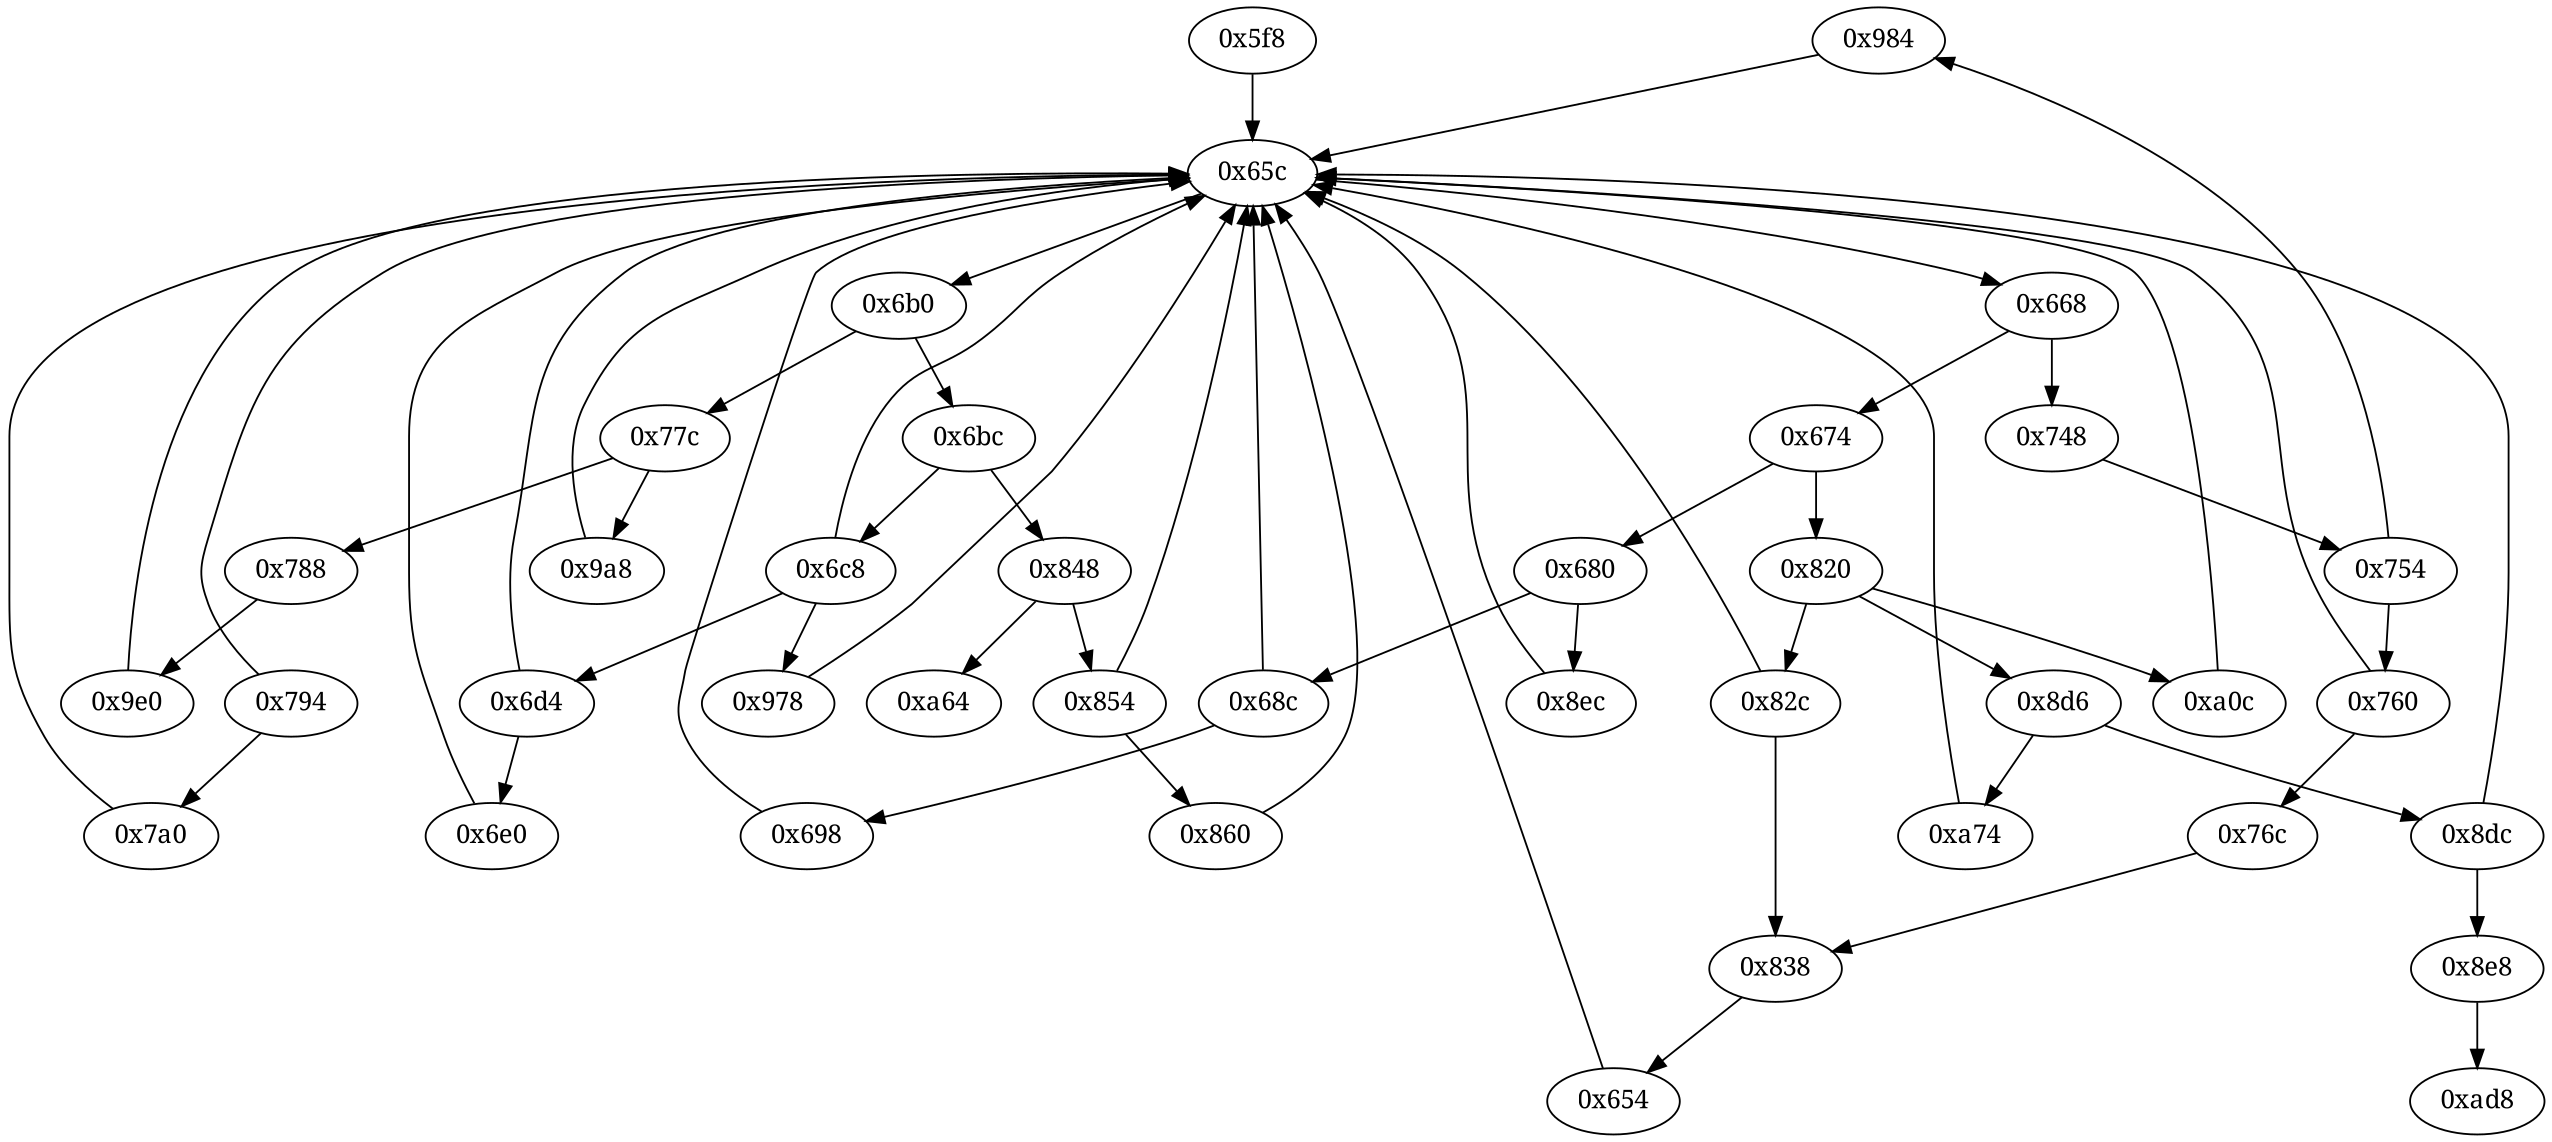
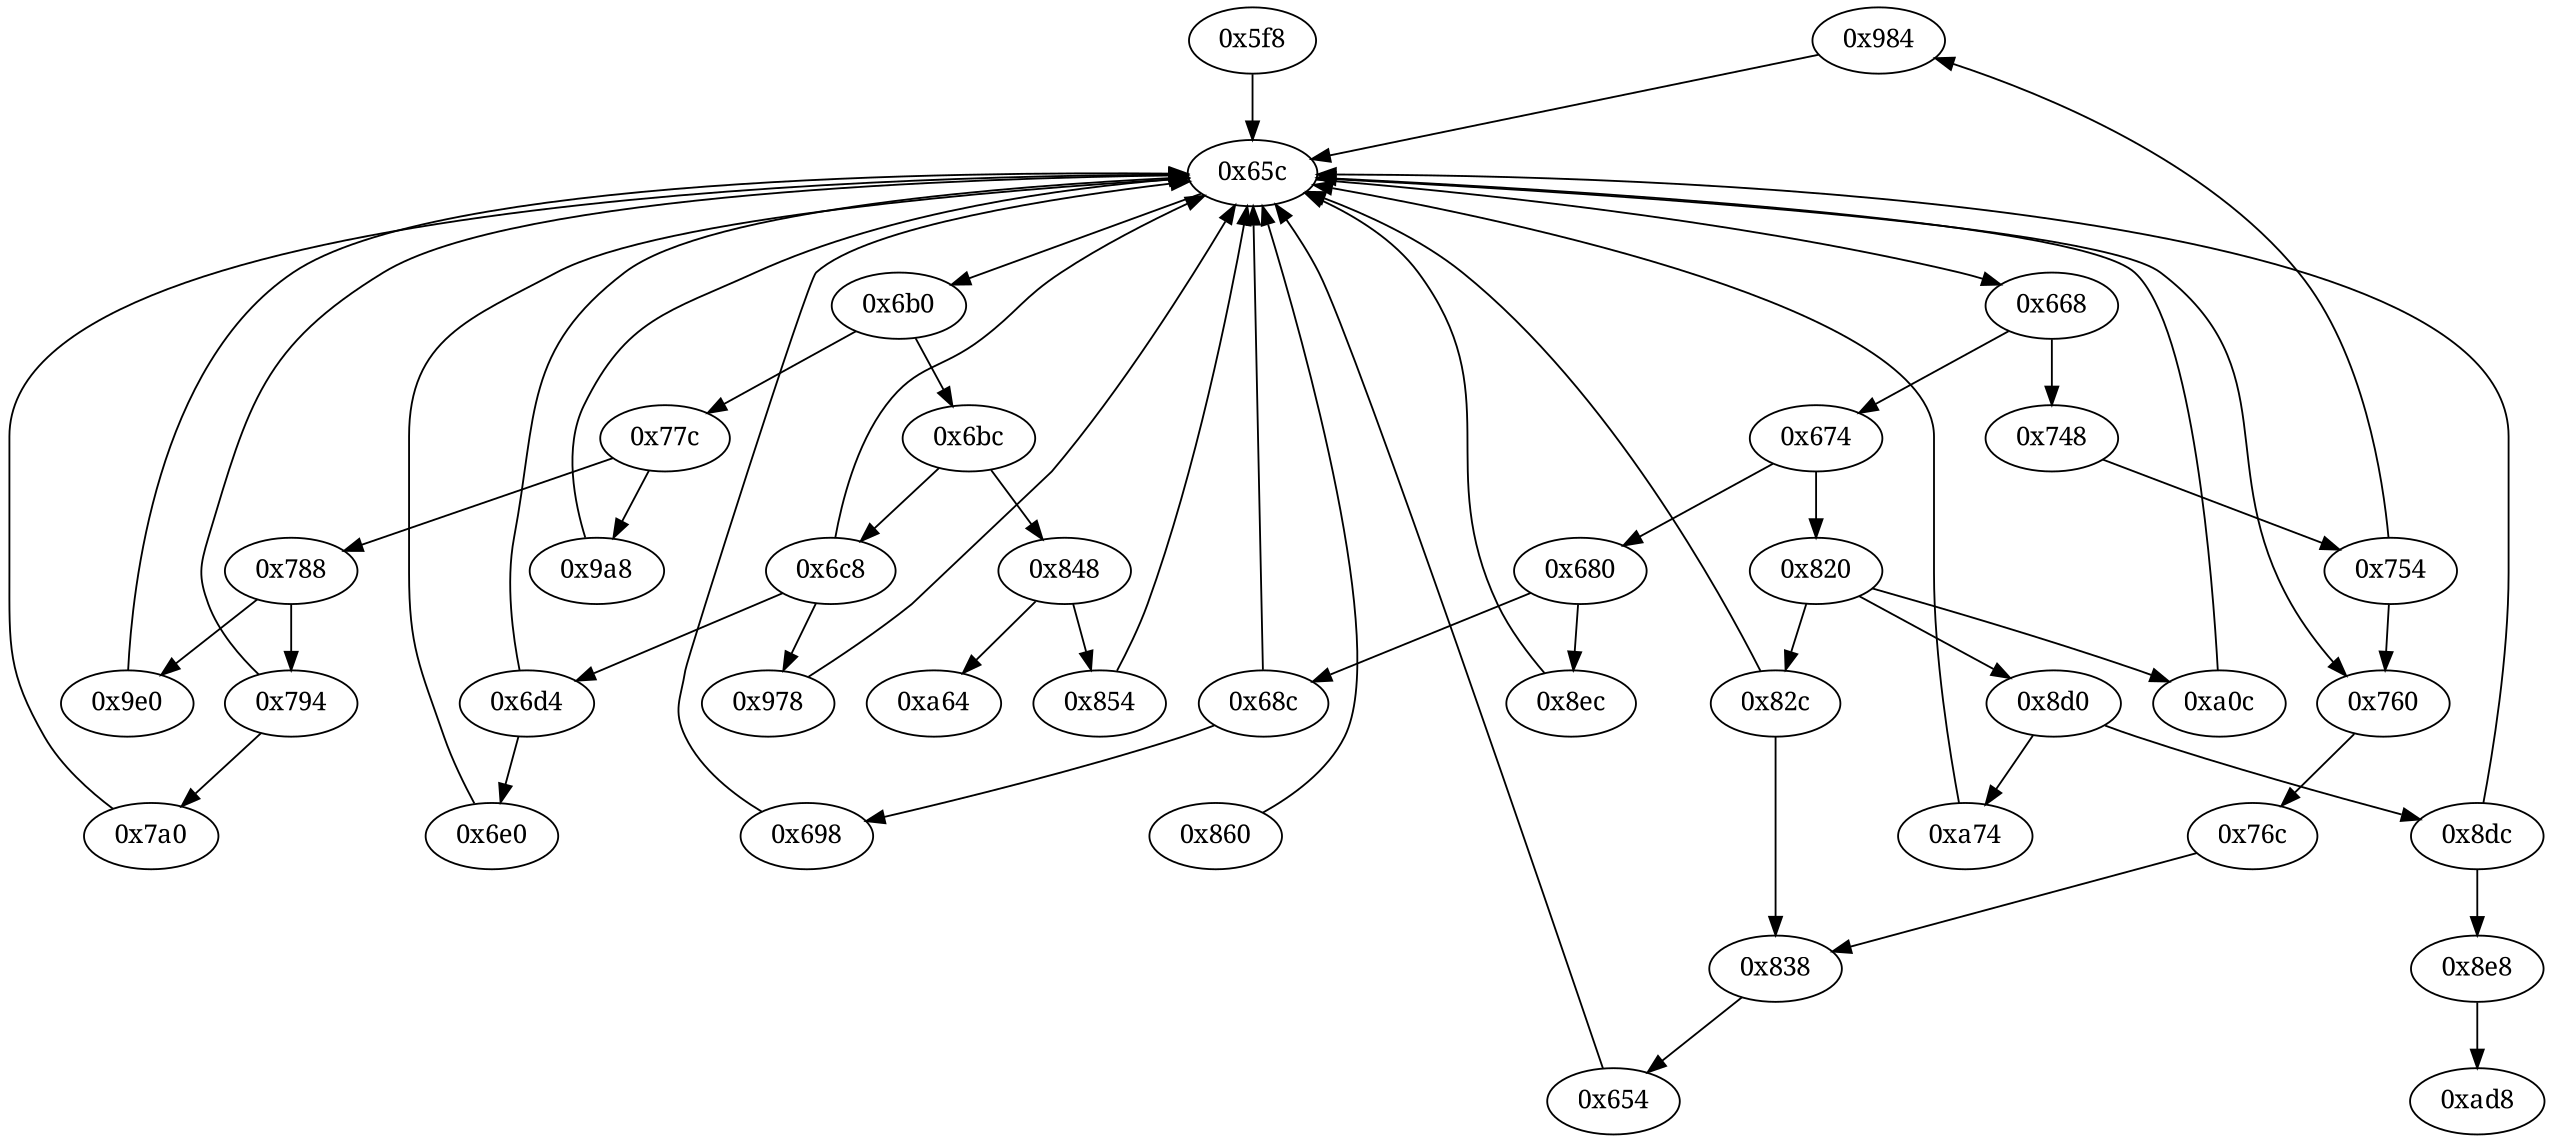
edge "0x760" -> "0x65c": reversed
edge "0x788" -> "0x794": added
node "0x8d6": label "0x8d6" -> "0x8d0"
edge "0x854" -> "0x860": removed
